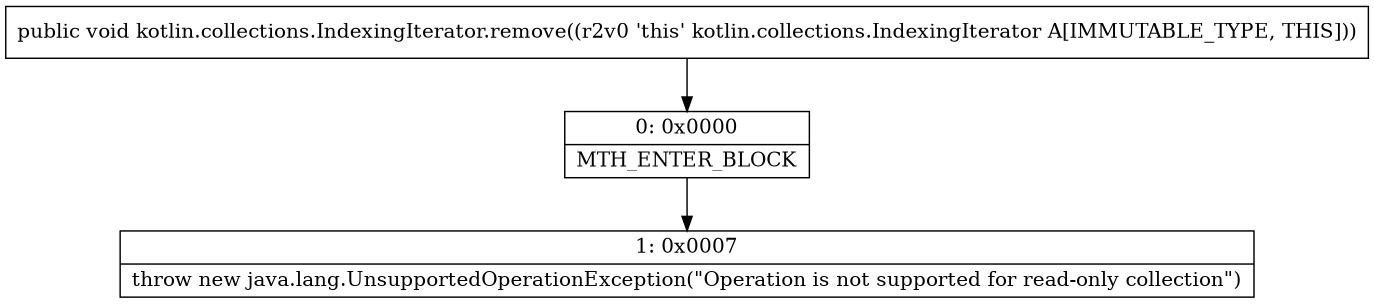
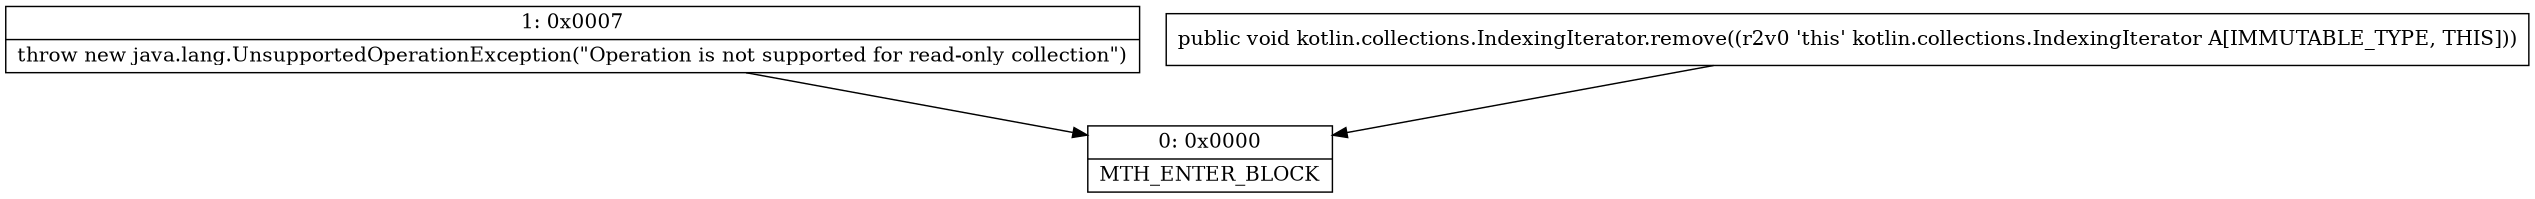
edge "0: 0x0000" -> "1: 0x0007": reversed
